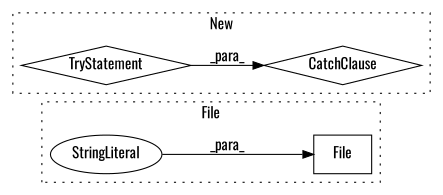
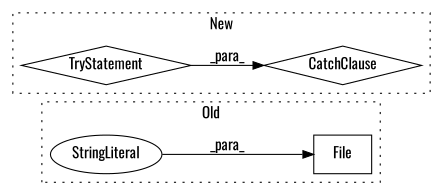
cluster "File": label "File" -> "Old"
